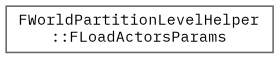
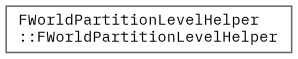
node "FWorldPartitionLevelHelper ::FLoadActorsParams": label "FWorldPartitionLevelHelper ::FLoadActorsParams" -> "FWorldPartitionLevelHelper ::FWorldPartitionLevelHelper"
